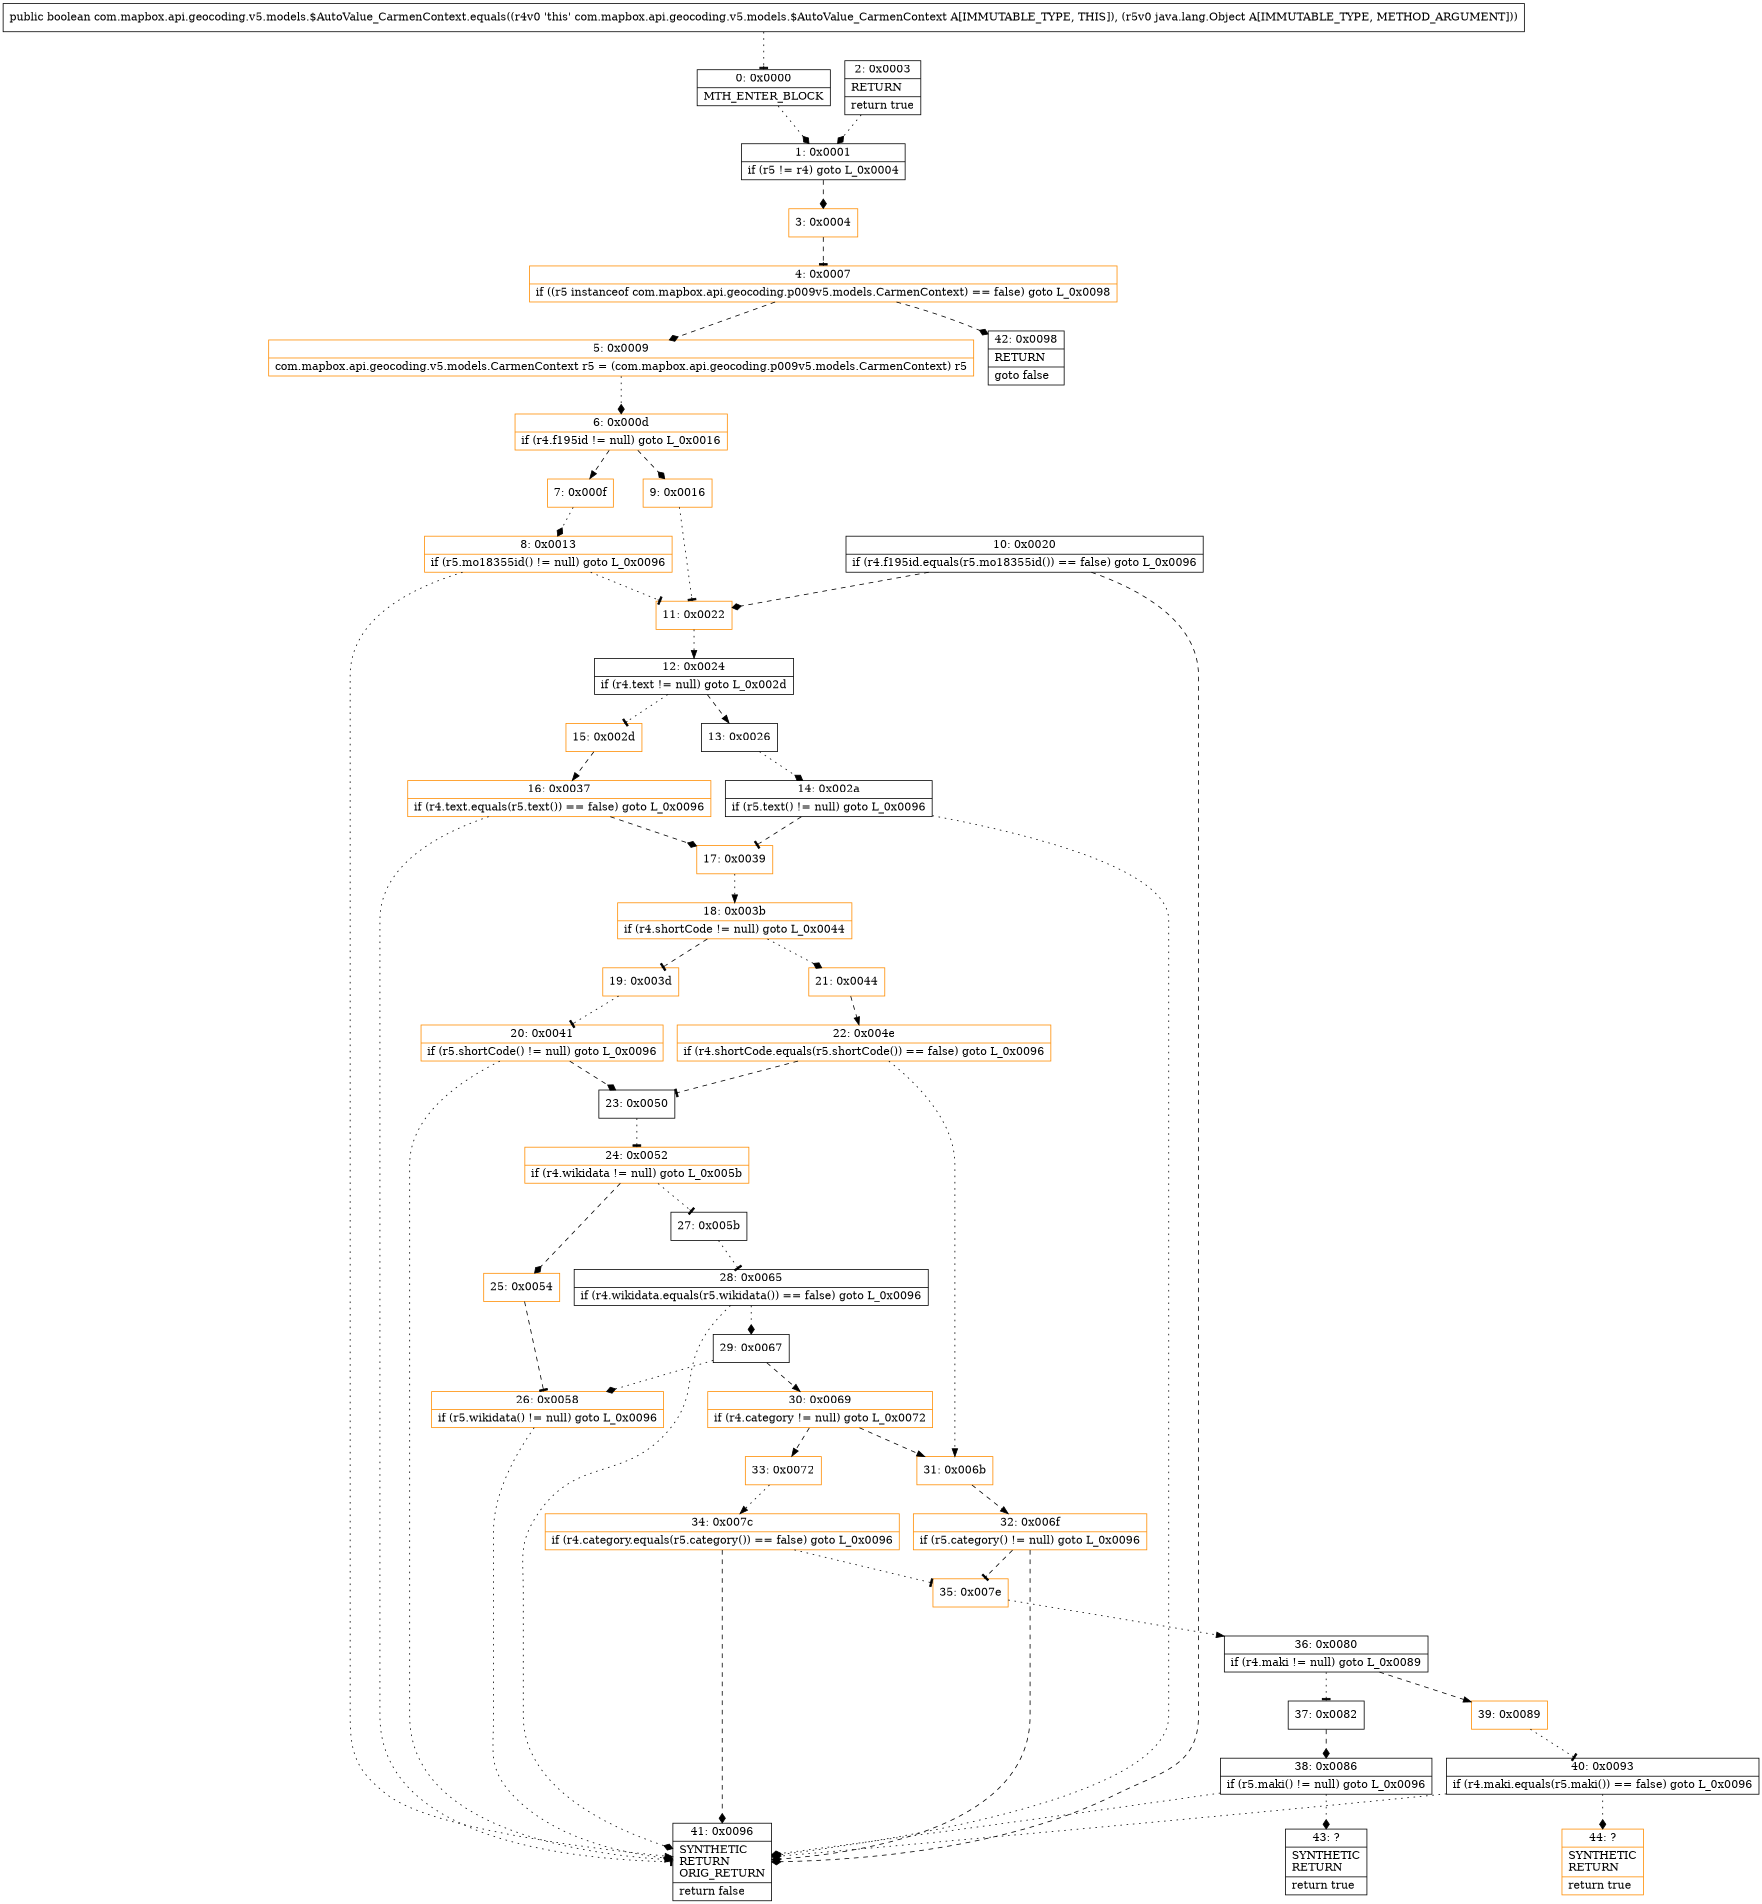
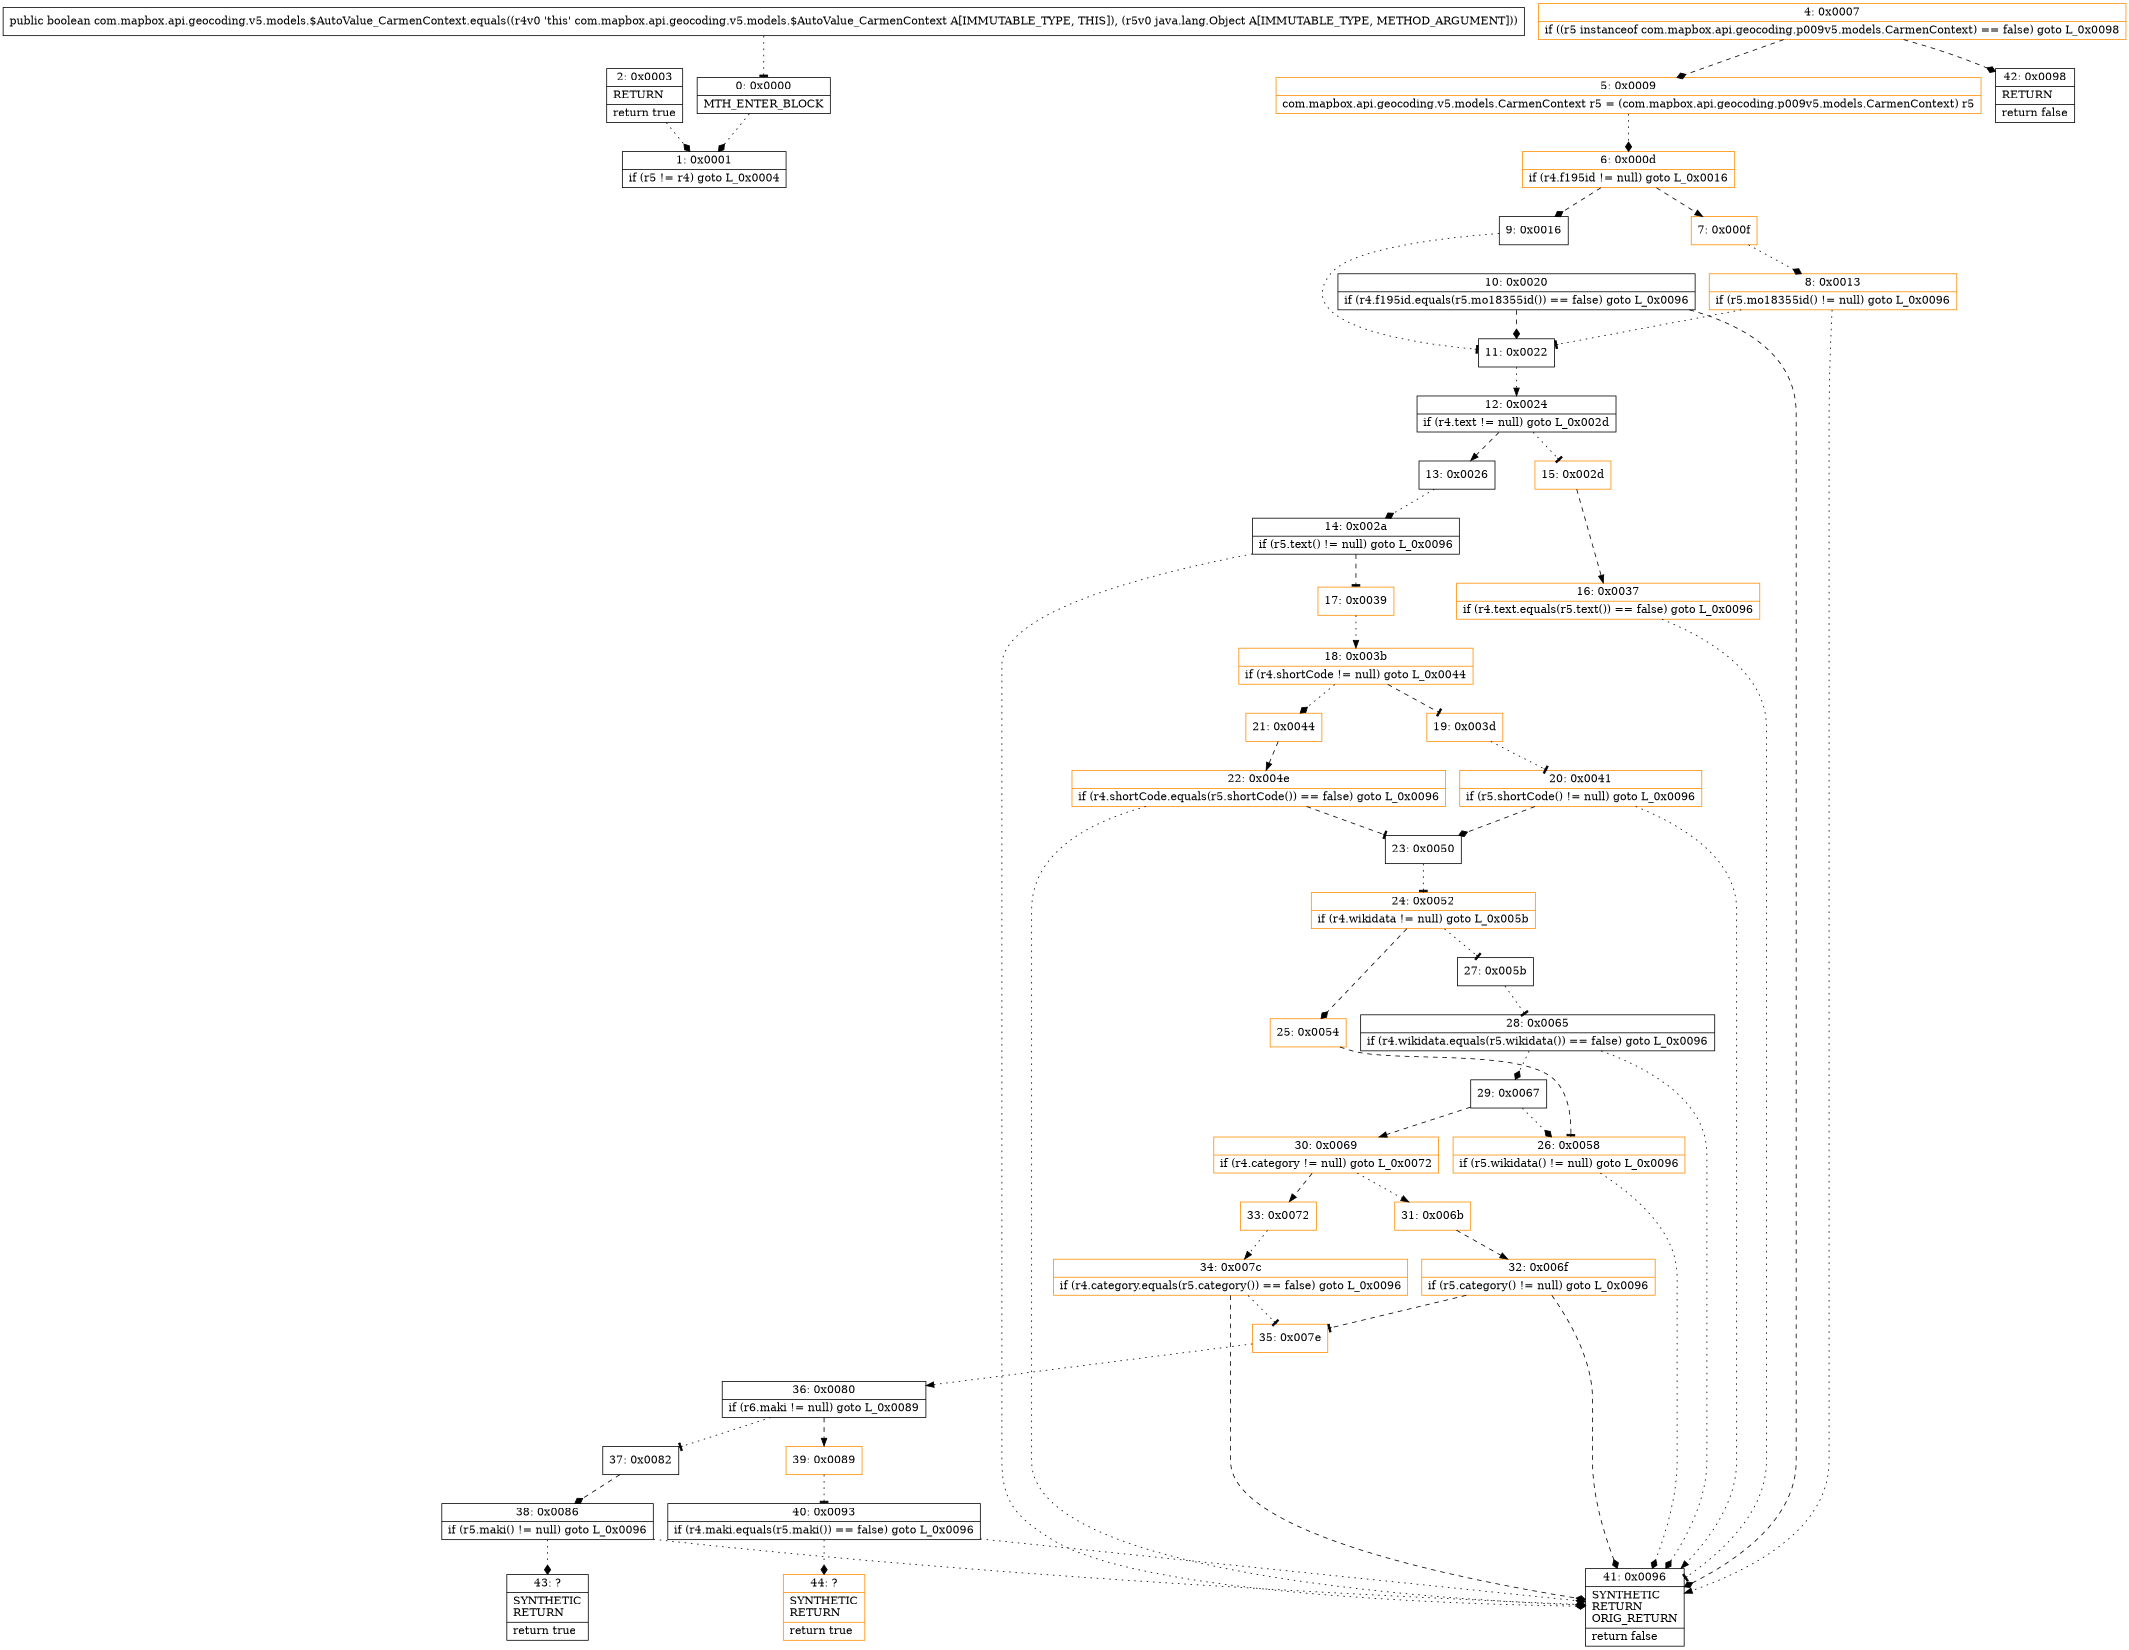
node "3: 0x0004": removed
node "42: 0x0098": text "goto false" -> "return false"
node "9: 0x0016": color darkorange -> black
node "11: 0x0022": color darkorange -> black
edge "16: 0x0037" -> "17: 0x0039": removed
edge "22: 0x004e" -> "31: 0x006b": now "22: 0x004e" -> "41: 0x0096"
edge "30: 0x0069" -> "31: 0x006b": style dashed -> dotted
node "36: 0x0080": text "if (r4.maki != null) goto L_0x0089" -> "if (r6.maki != null) goto L_0x0089"
